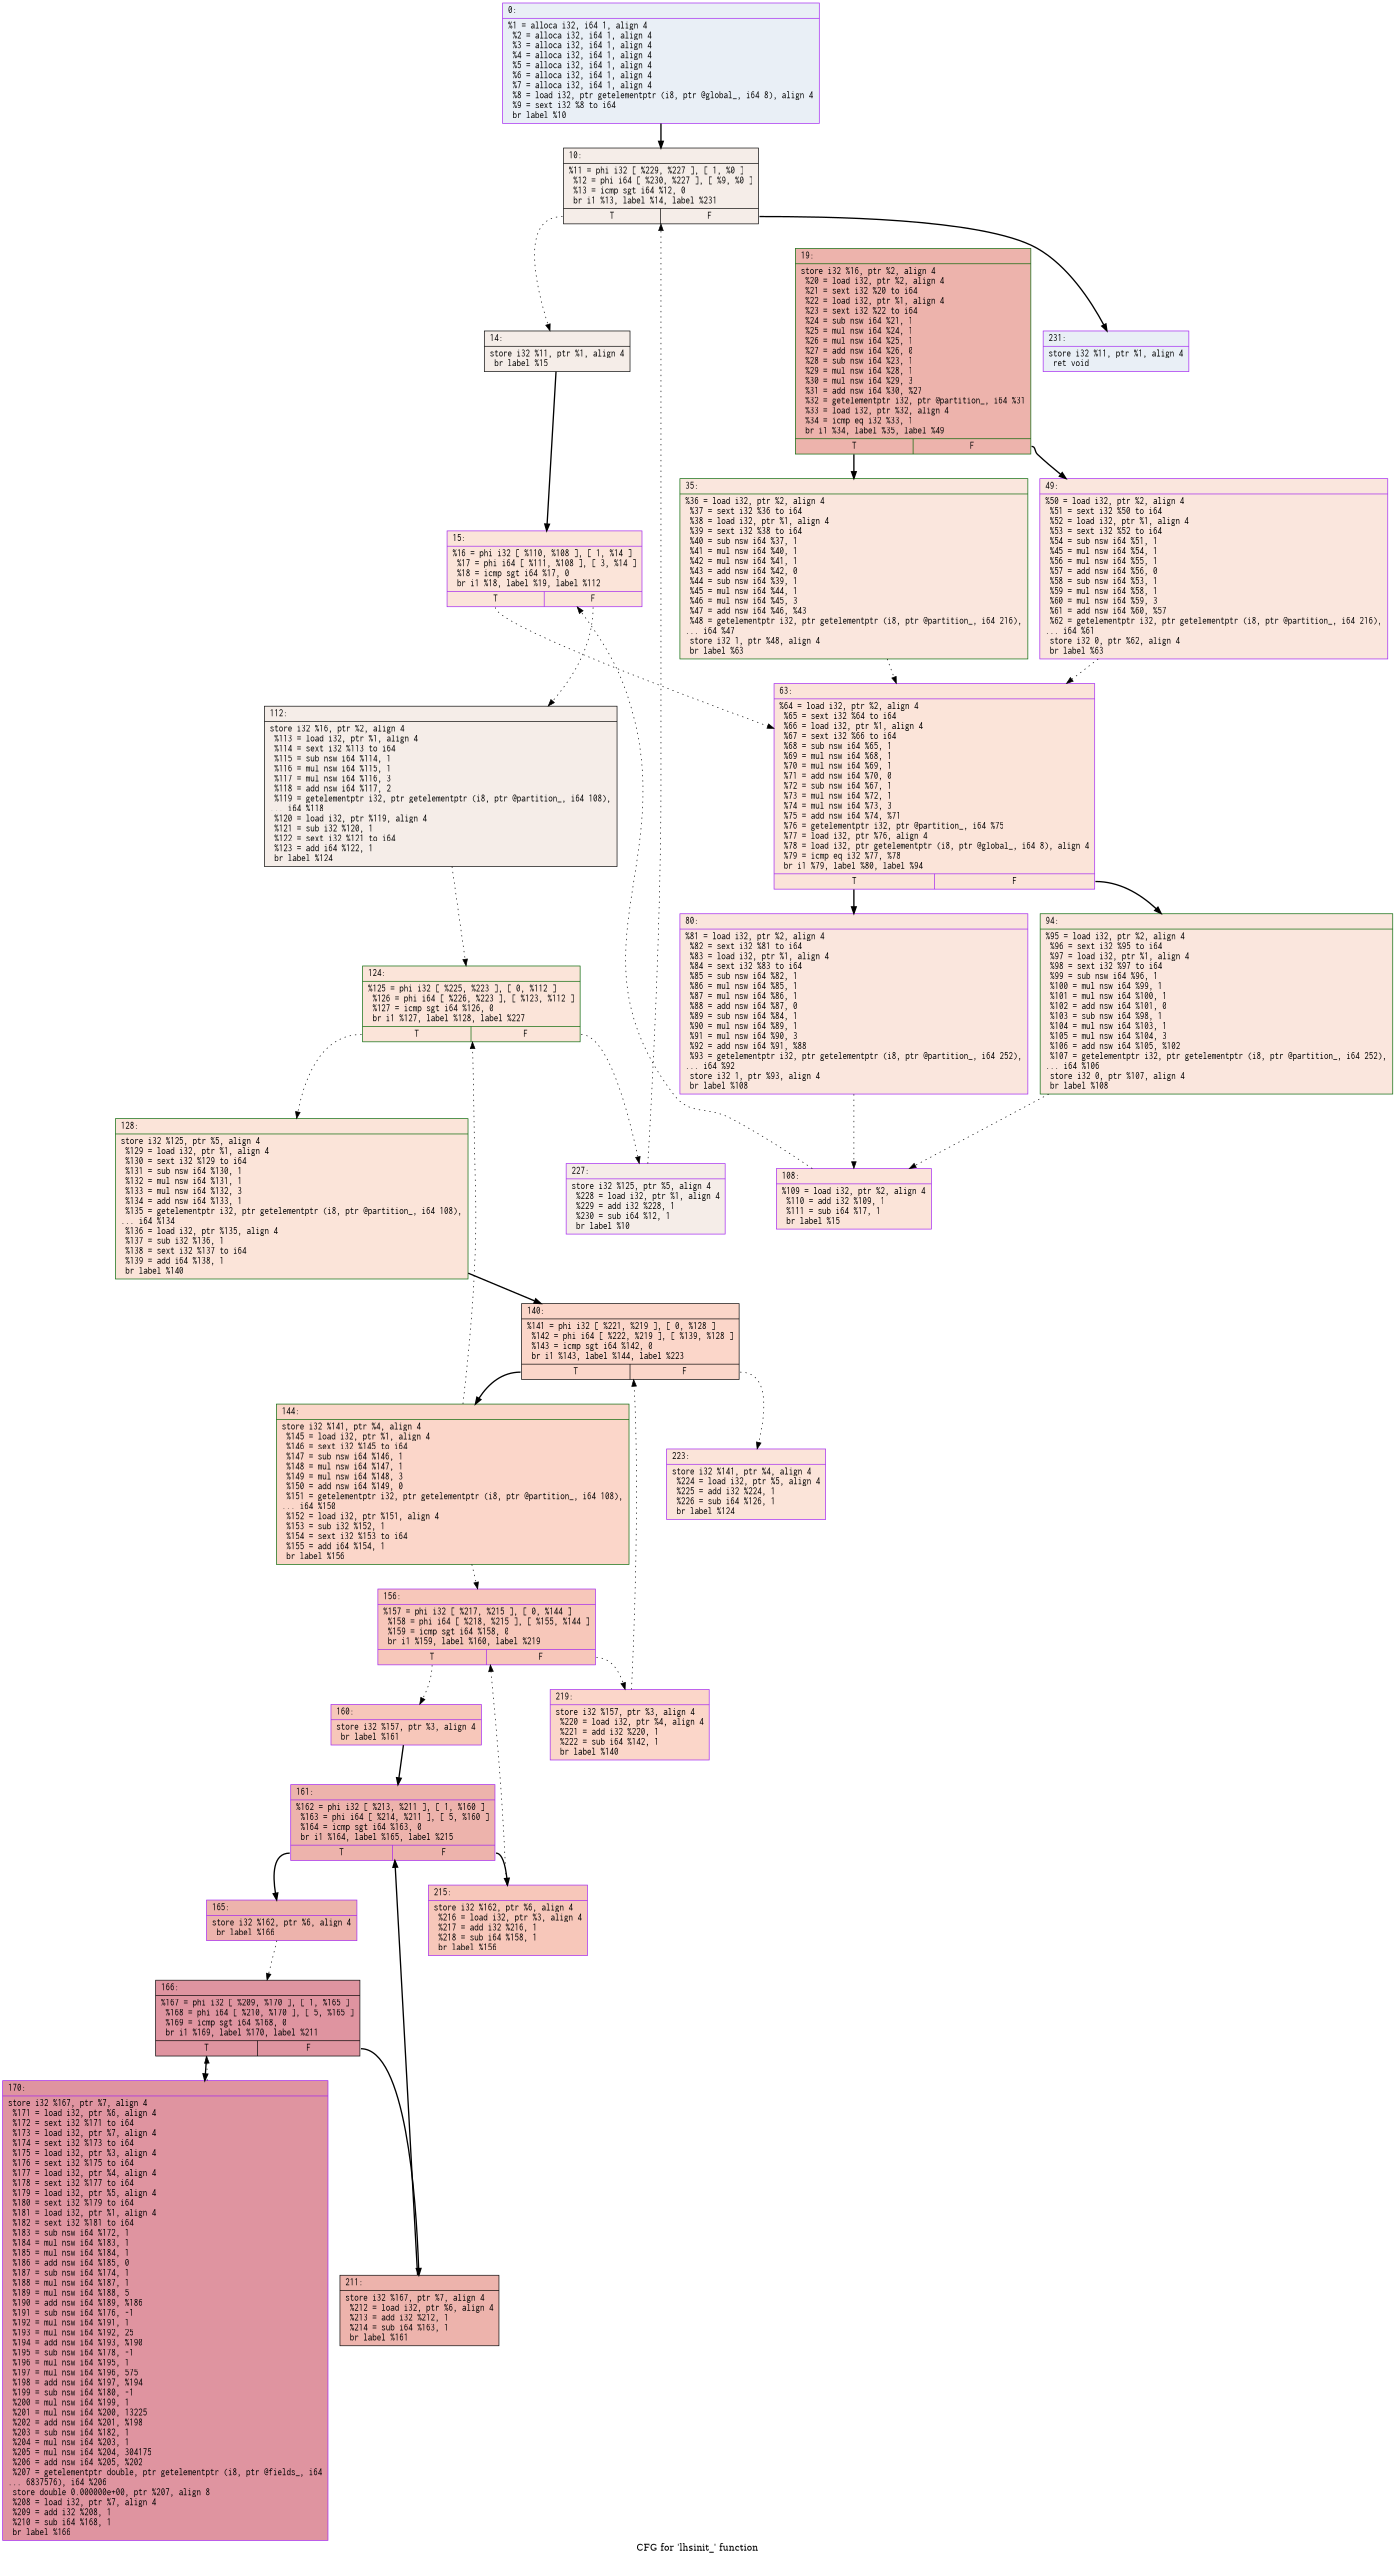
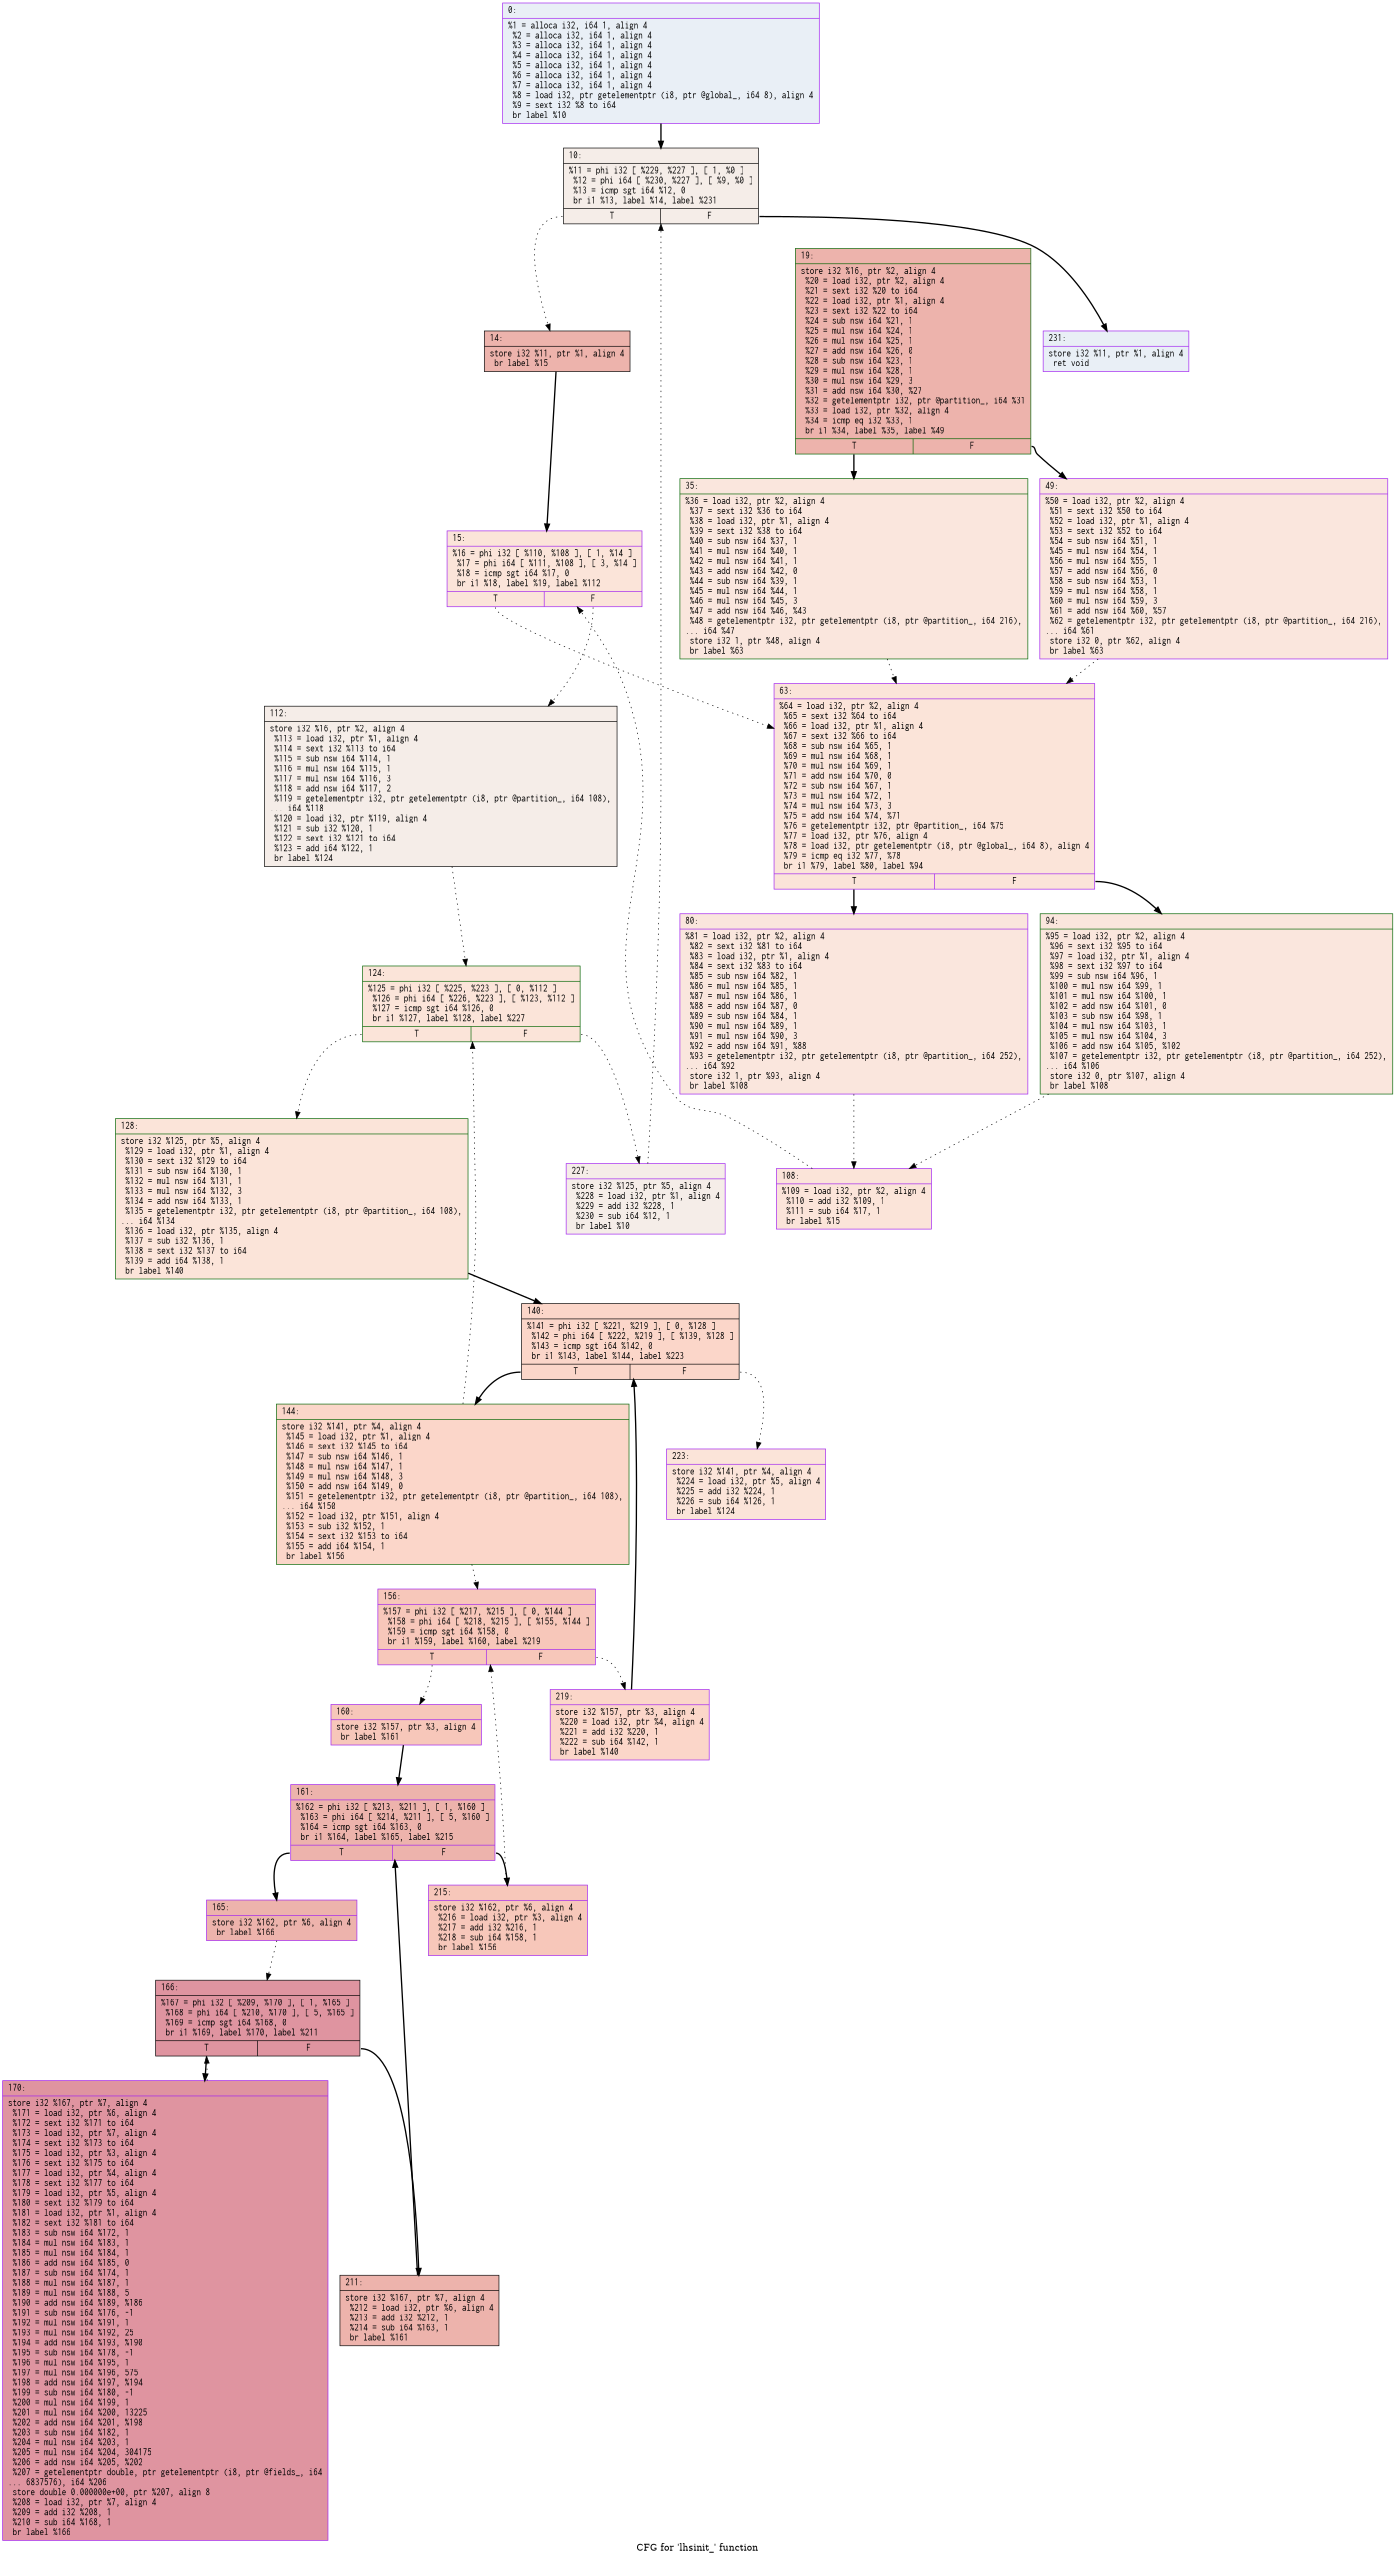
node "14:": fillcolor #e8d6cc70 -> #d6524470
edge "219:" -> "140:": style dotted -> bold
